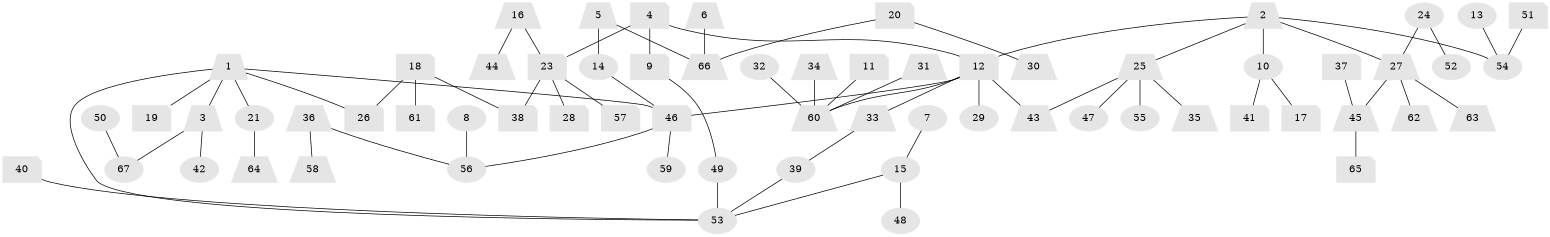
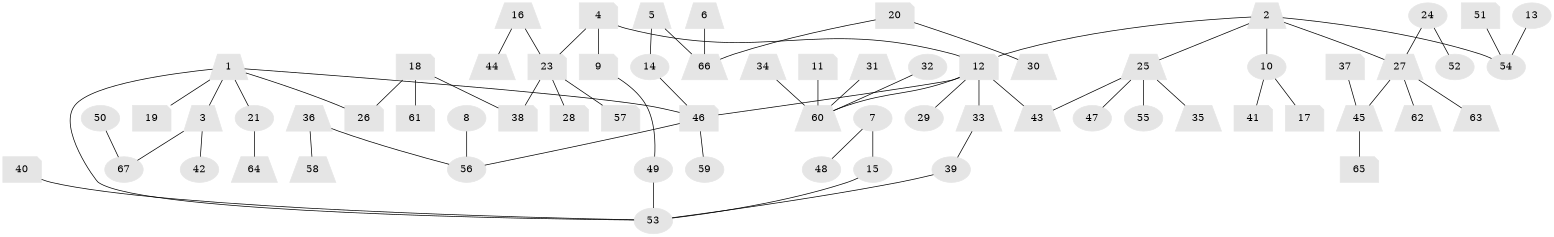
edge "15" -- "48": now "7" -- "48"
